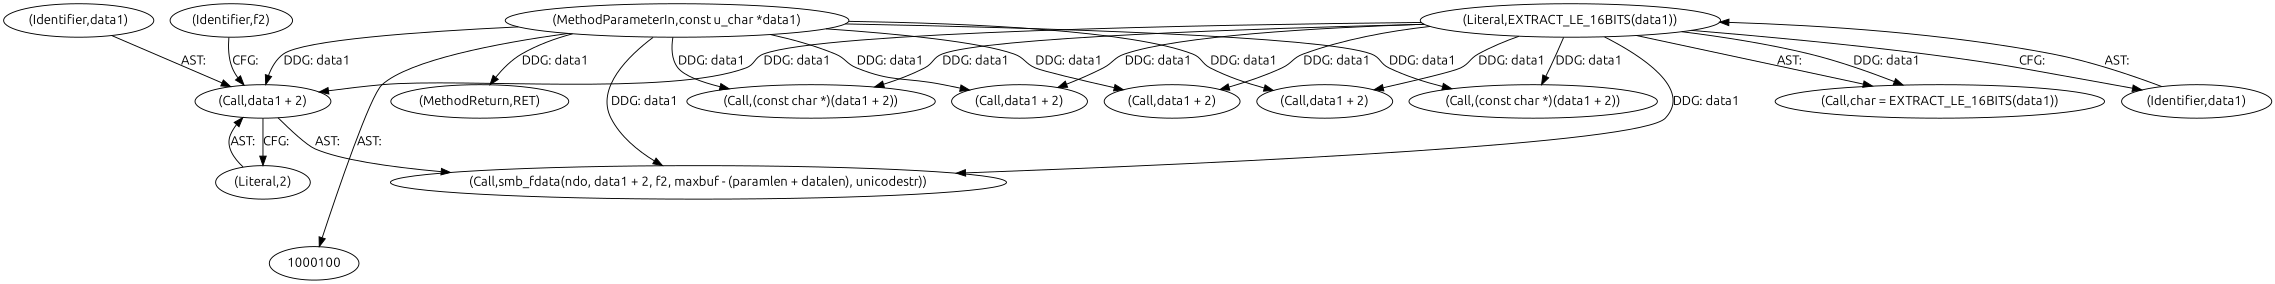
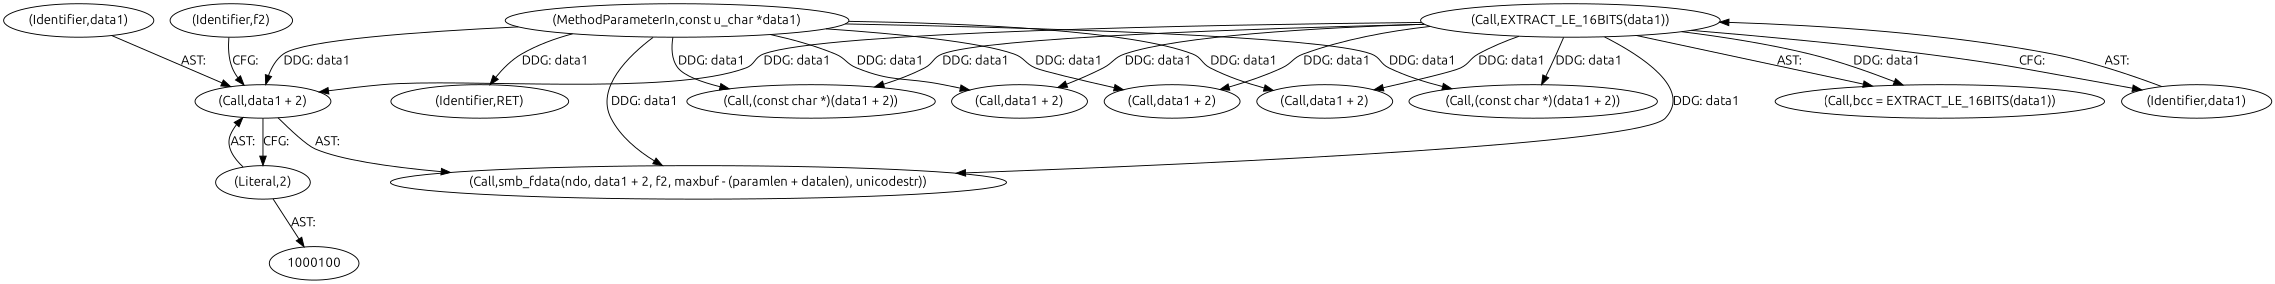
node "(Literal,EXTRACT_LE_16BITS(data1))": label "(Literal,EXTRACT_LE_16BITS(data1))" -> "(Call,EXTRACT_LE_16BITS(data1))"
edge "(MethodParameterIn,const u_char *data1)" -> "1000100": now "(Literal,2)" -> "1000100"
node "(MethodReturn,RET)": label "(MethodReturn,RET)" -> "(Identifier,RET)"
node "(Call,char = EXTRACT_LE_16BITS(data1))": label "(Call,char = EXTRACT_LE_16BITS(data1))" -> "(Call,bcc = EXTRACT_LE_16BITS(data1))"
